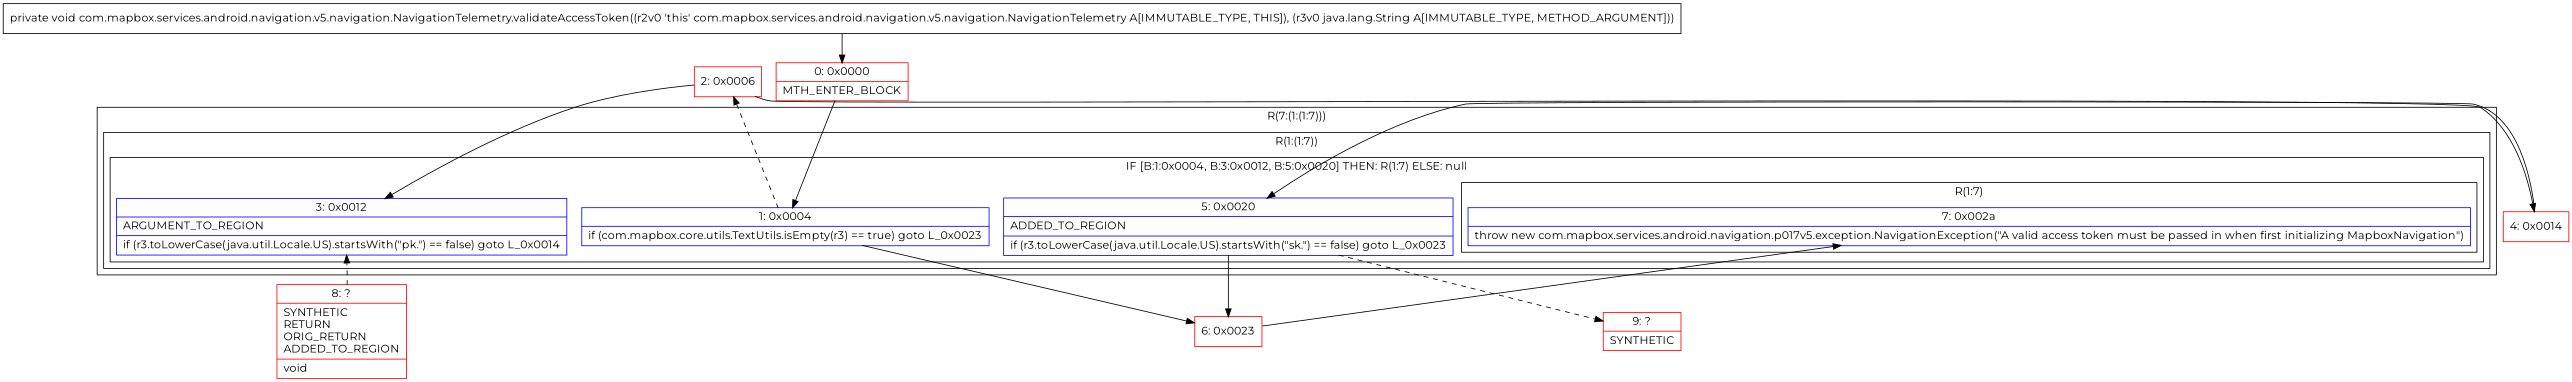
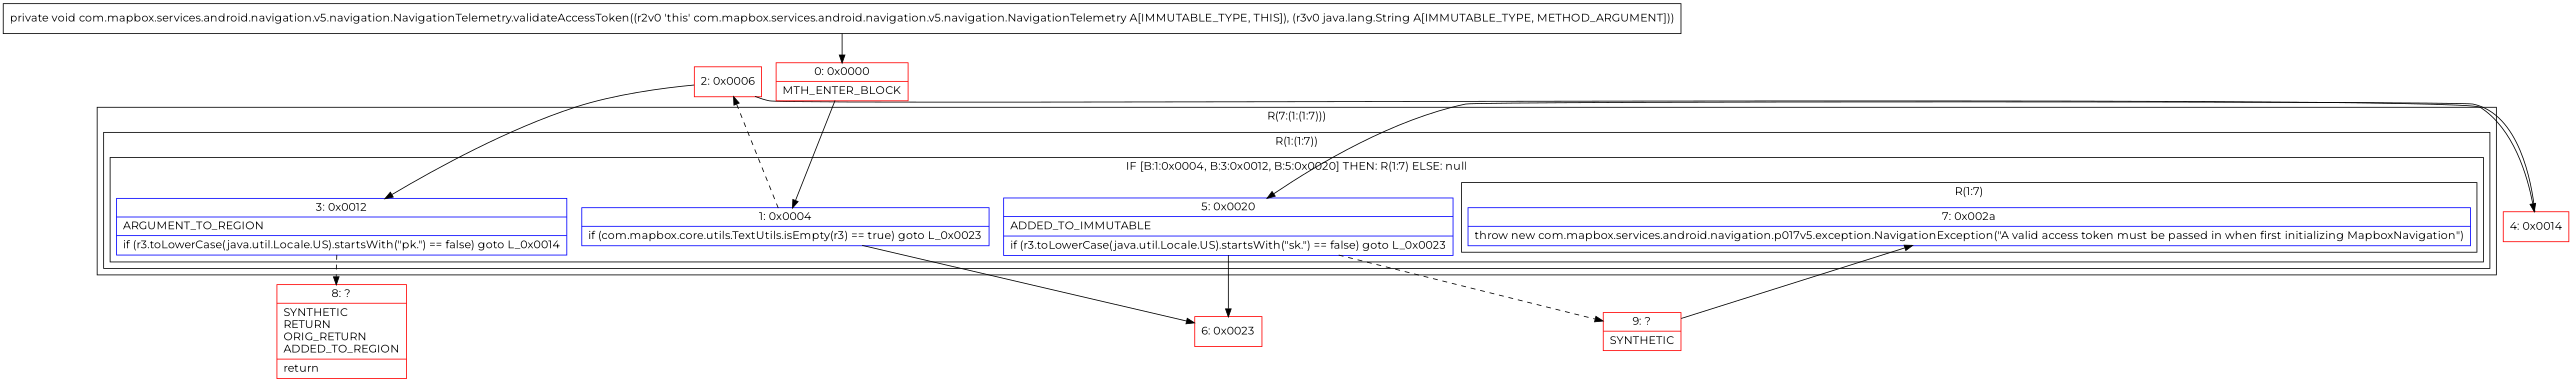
node "5: 0x0020": text "ADDED_TO_REGION" -> "ADDED_TO_IMMUTABLE"
edge "8: ?" -> "3: 0x0012": reversed
edge "6: 0x0023" -> "7: 0x002a": now "9: ?" -> "7: 0x002a"
node "8: ?": text "void" -> "return"
